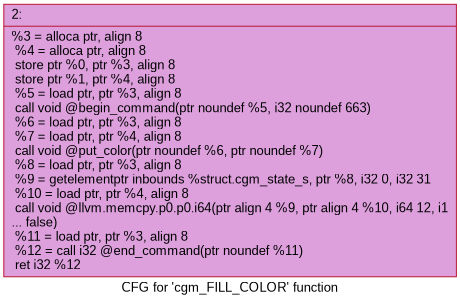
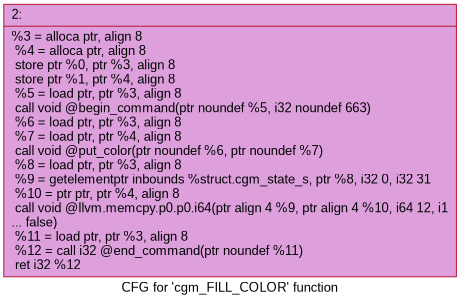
node "2:": text "%10 = load ptr, ptr %4, align 8" -> "%10 = ptr ptr, ptr %4, align 8"
